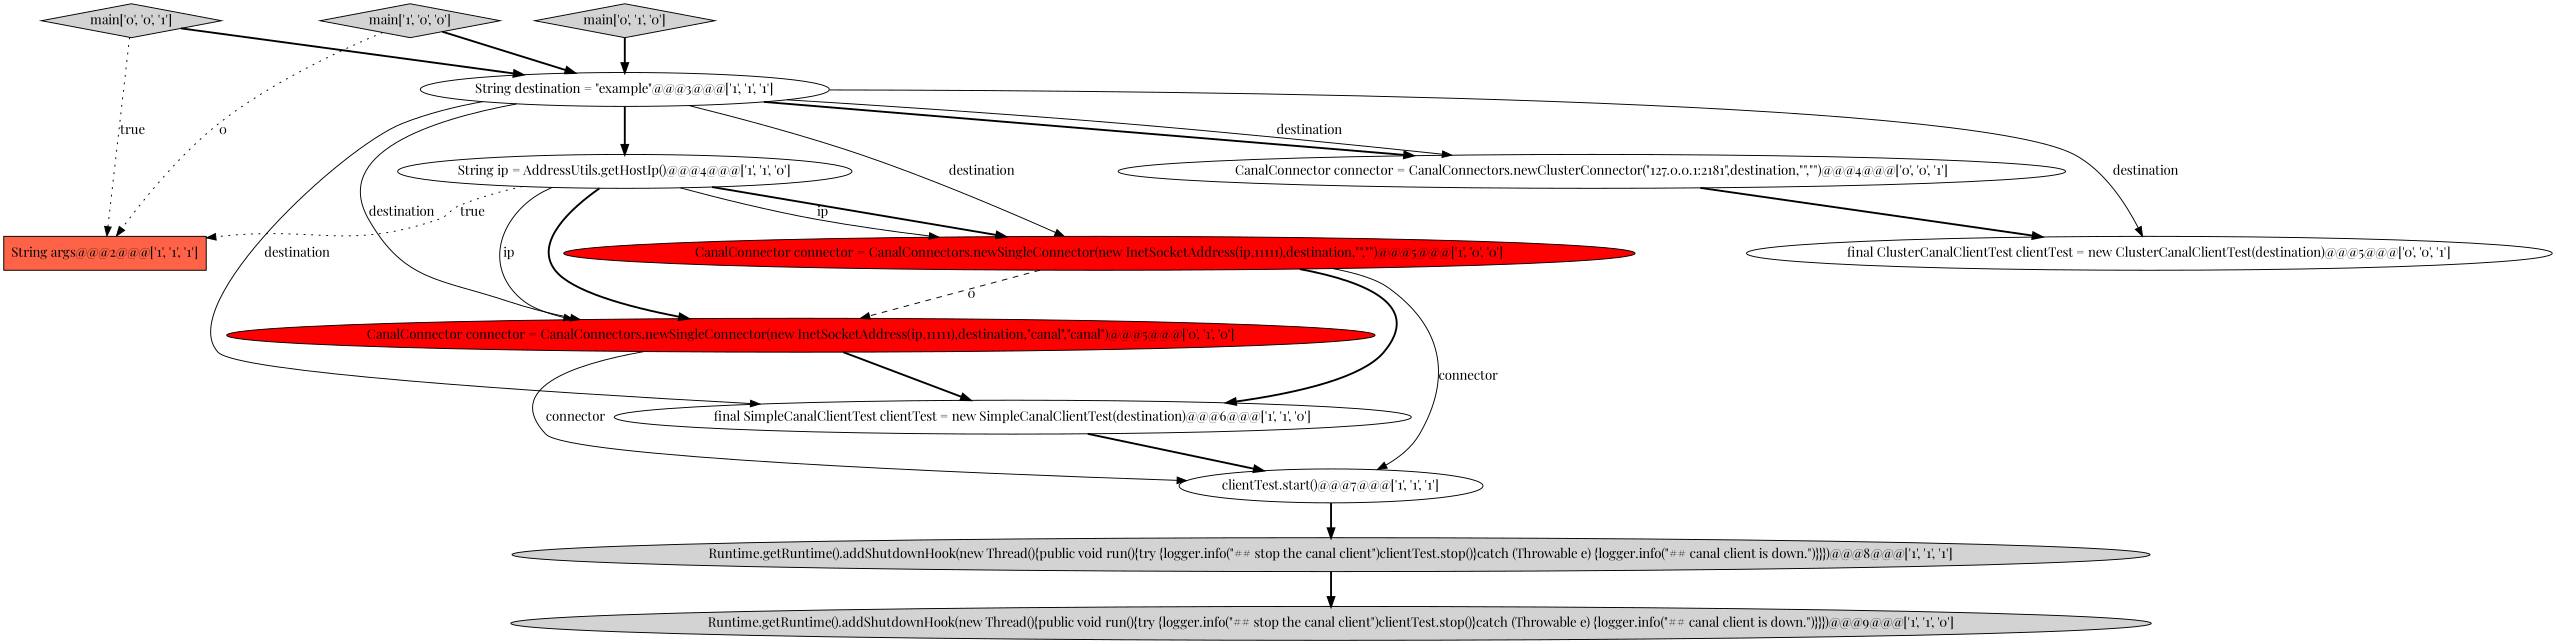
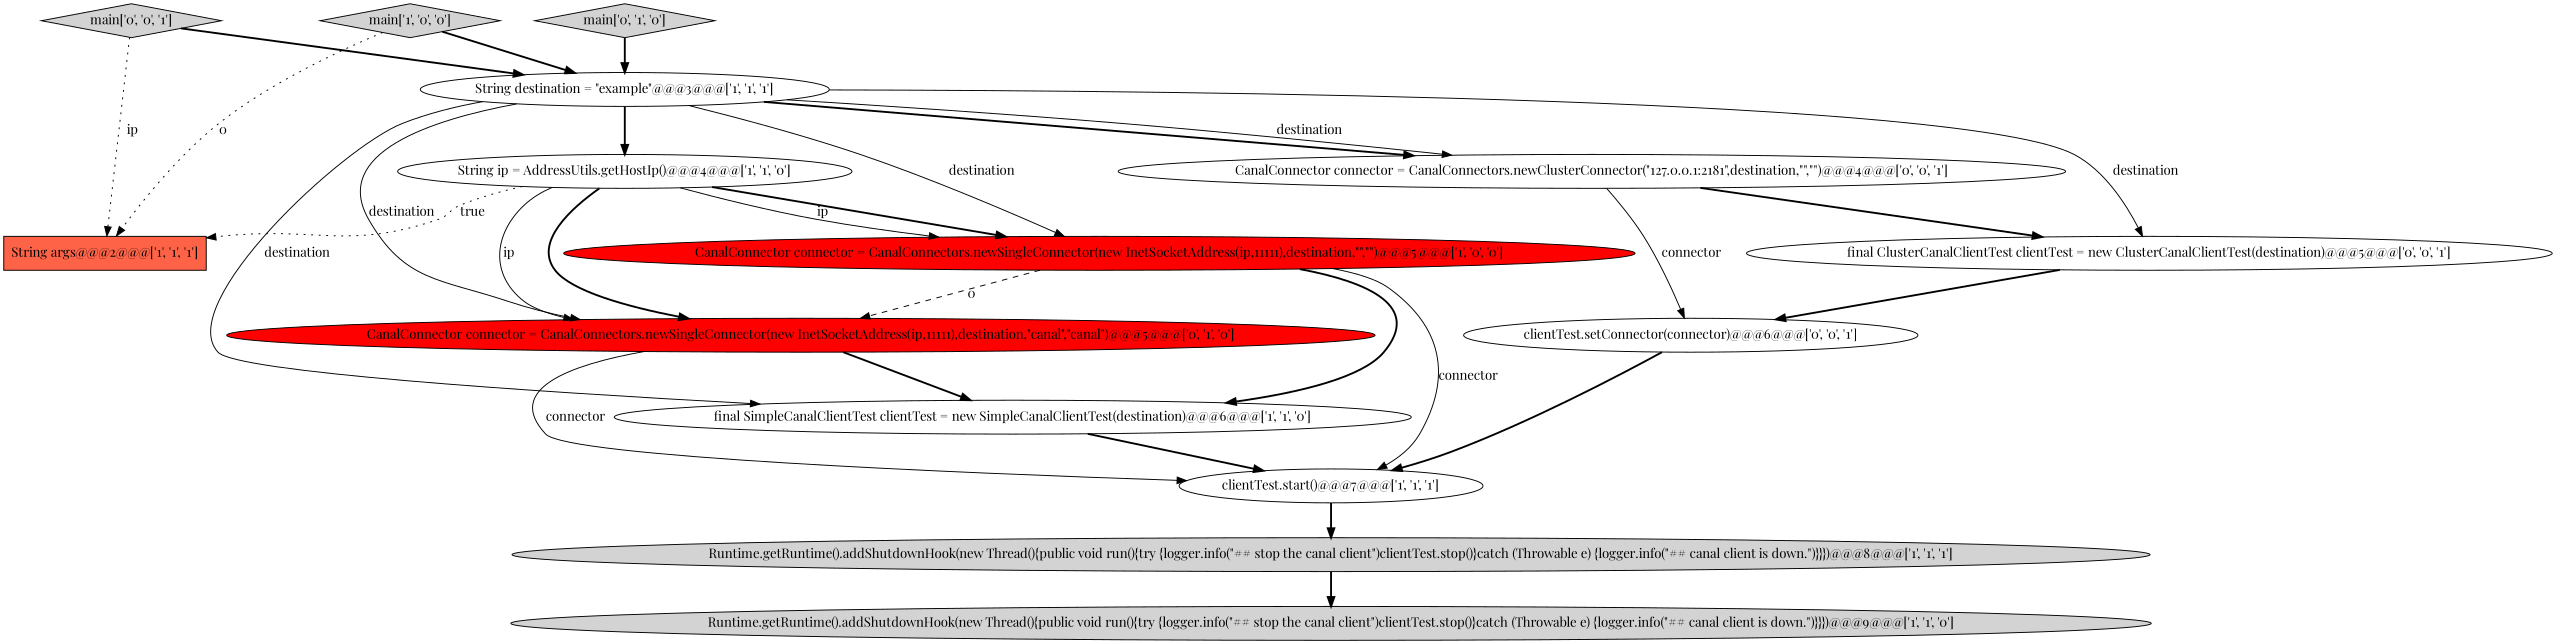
edge "main['0', '0', '1']" -> "String args@@@2@@@['1', '1', '1']": label "true" -> "ip"
node "clientTest.setConnector(connector)@@@6@@@['0', '0', '1']": added
